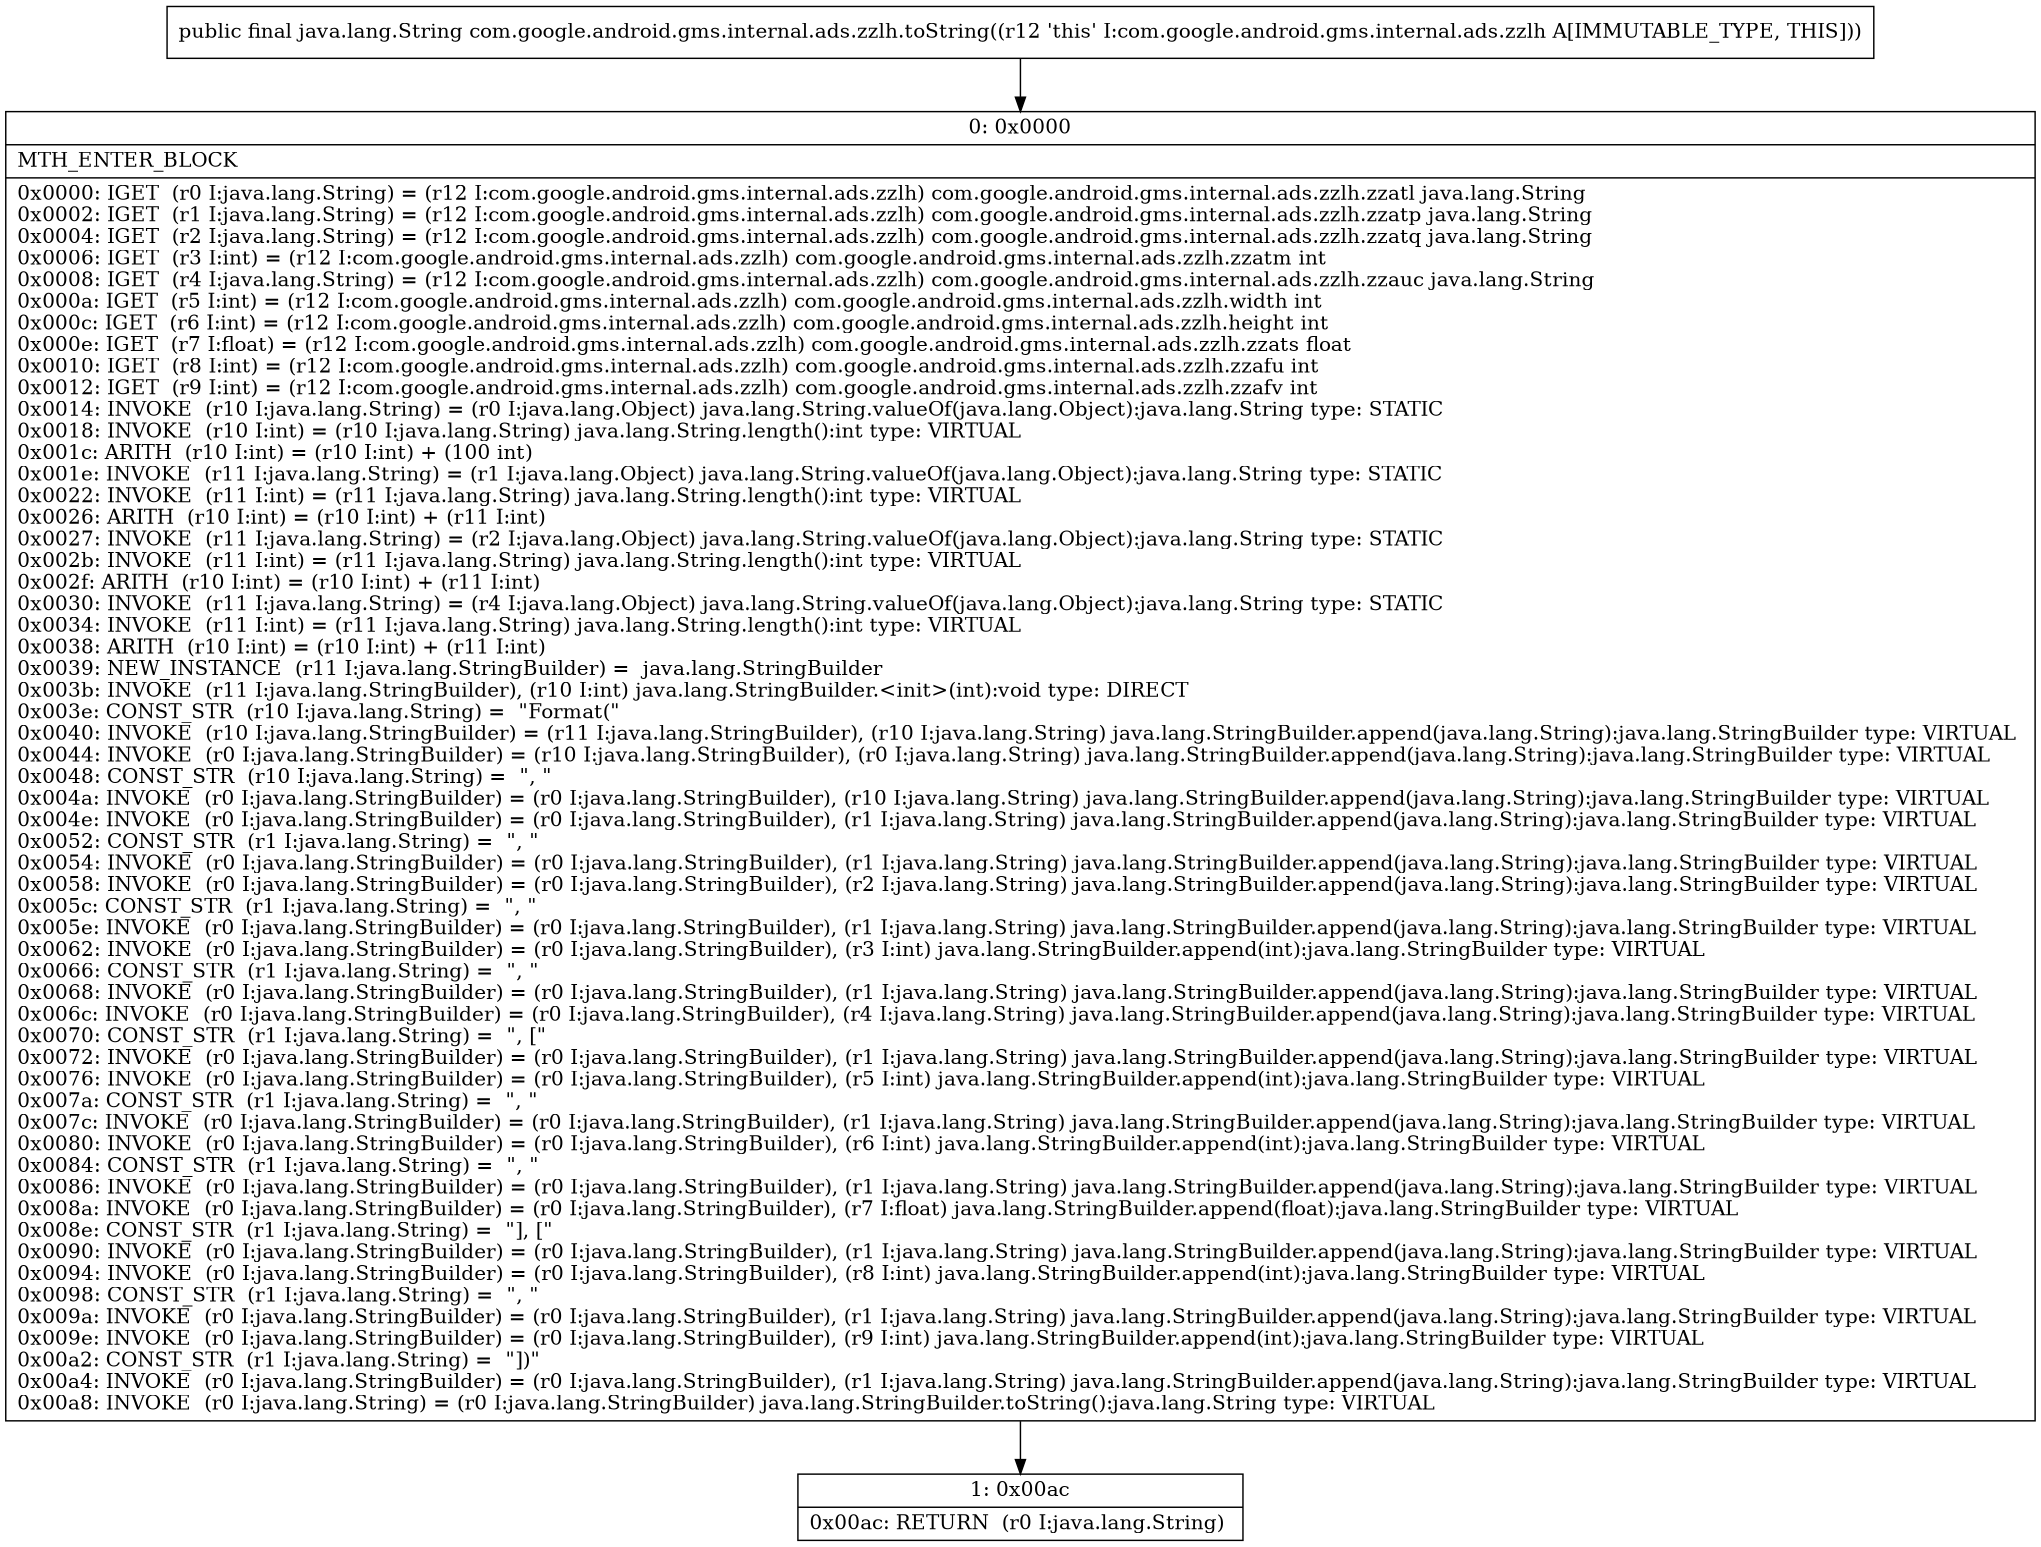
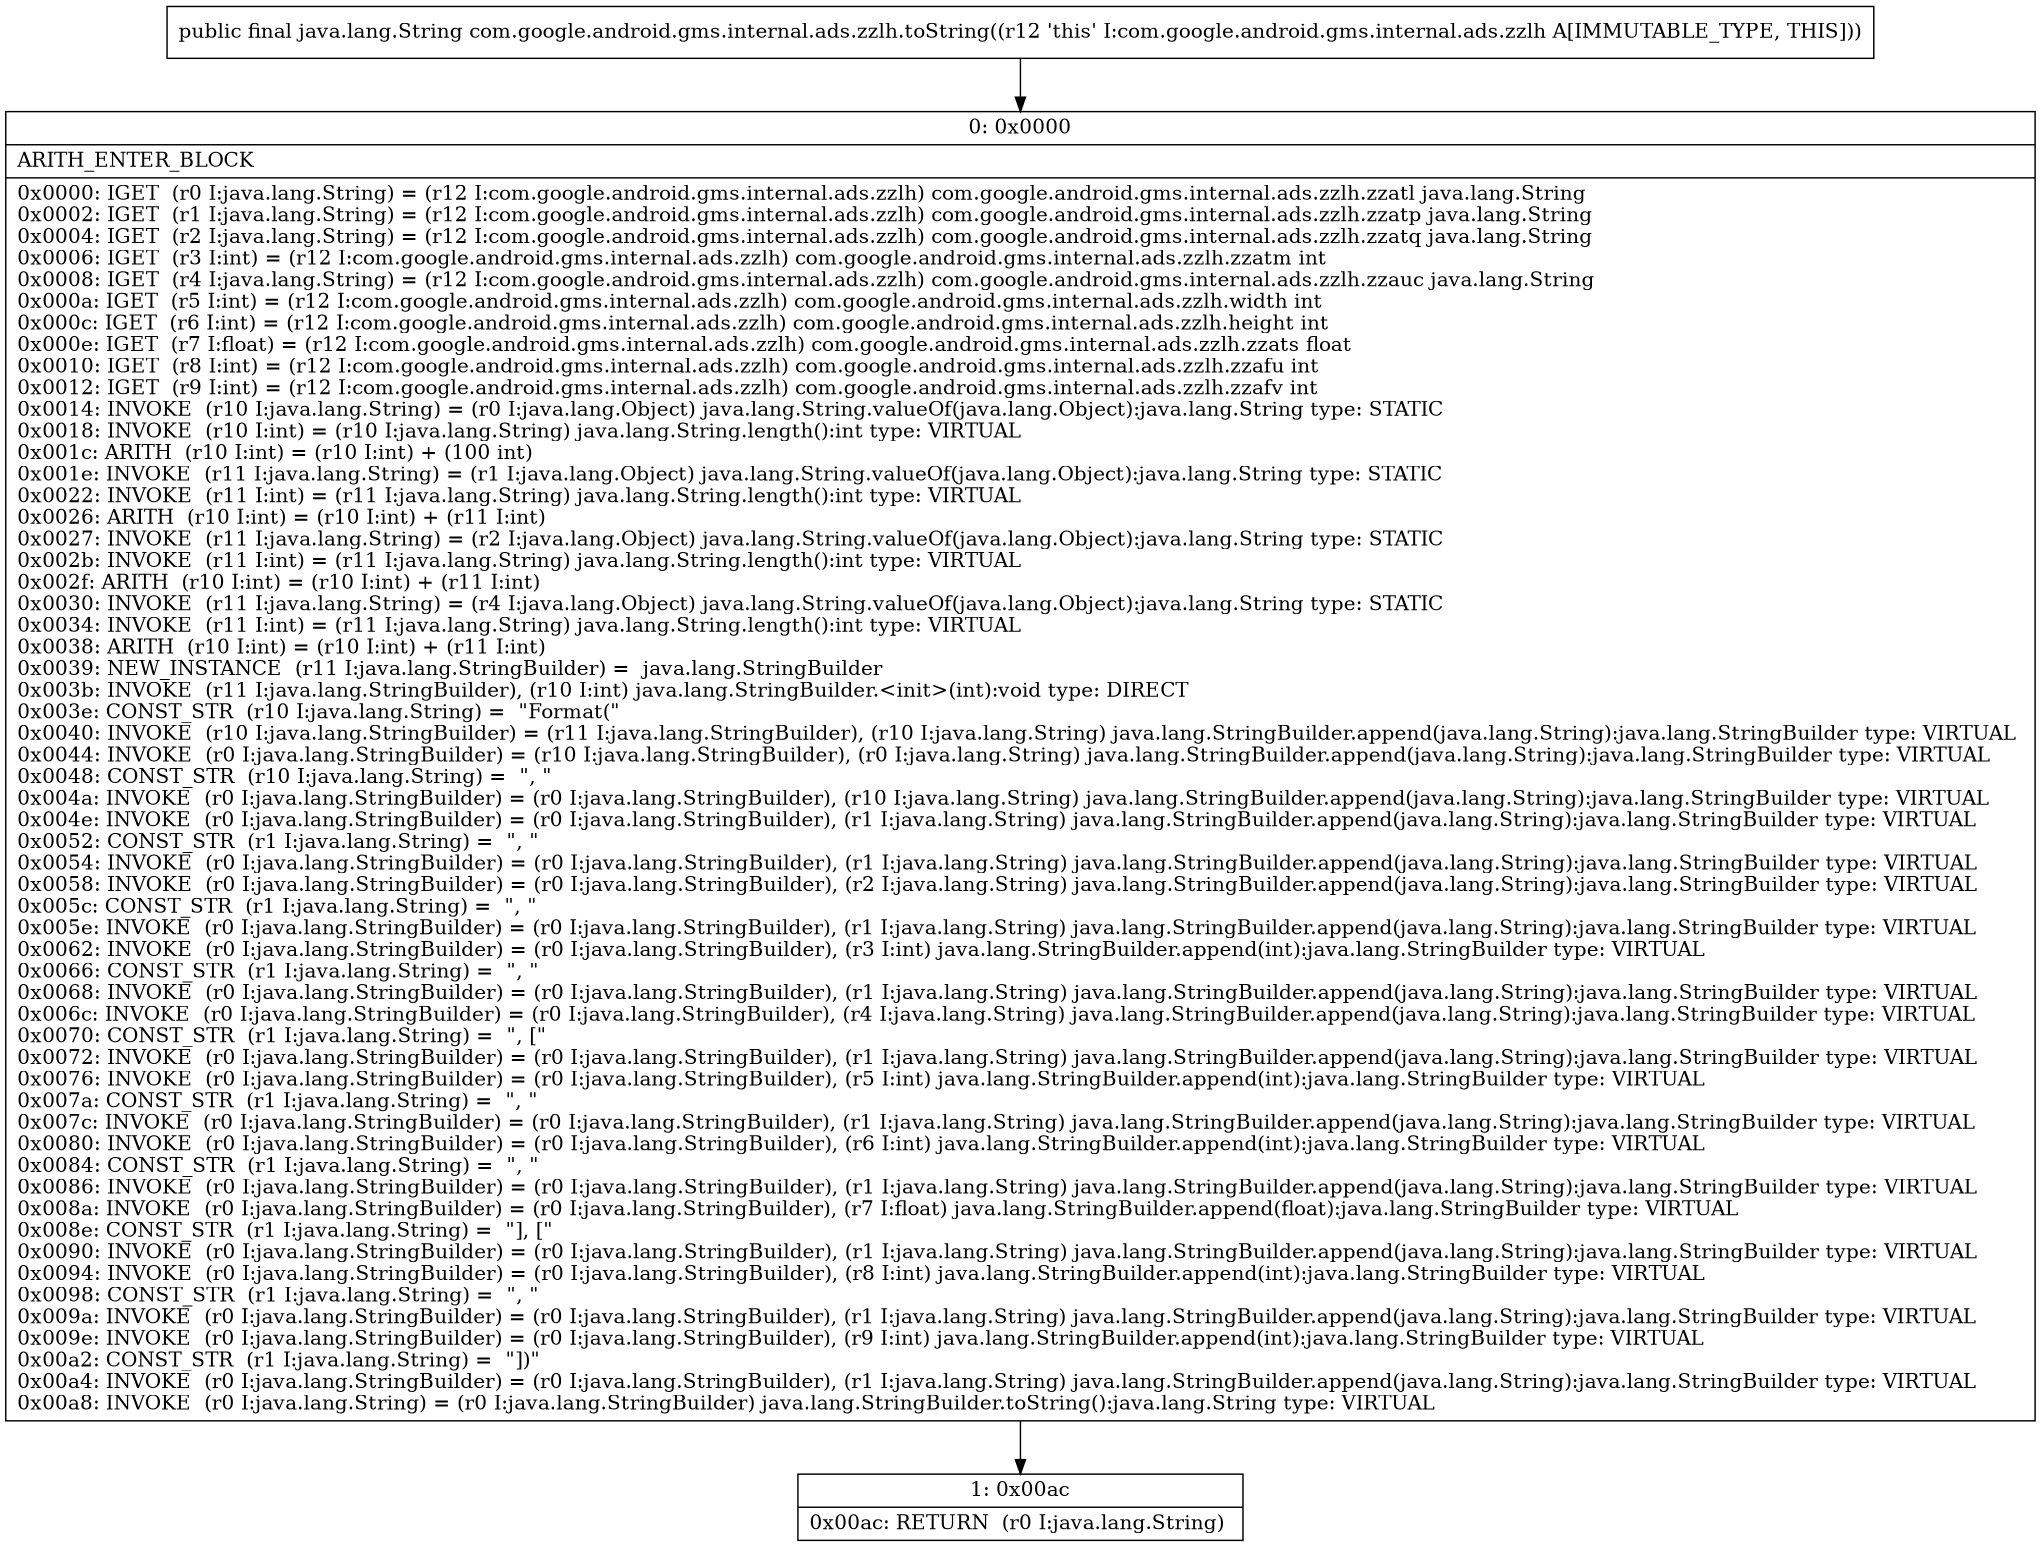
node "0: 0x0000": text "MTH_ENTER_BLOCK" -> "ARITH_ENTER_BLOCK"
